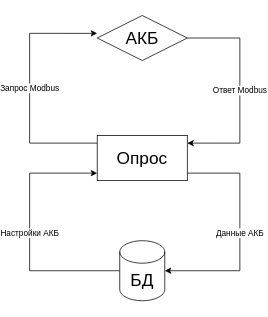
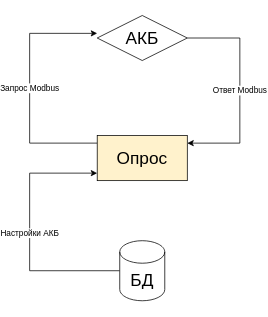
node "Опрос": fillcolor #ffffff -> #fff2cc
edge "Опрос" -> "БД": removed, label "Данные АКБ"
